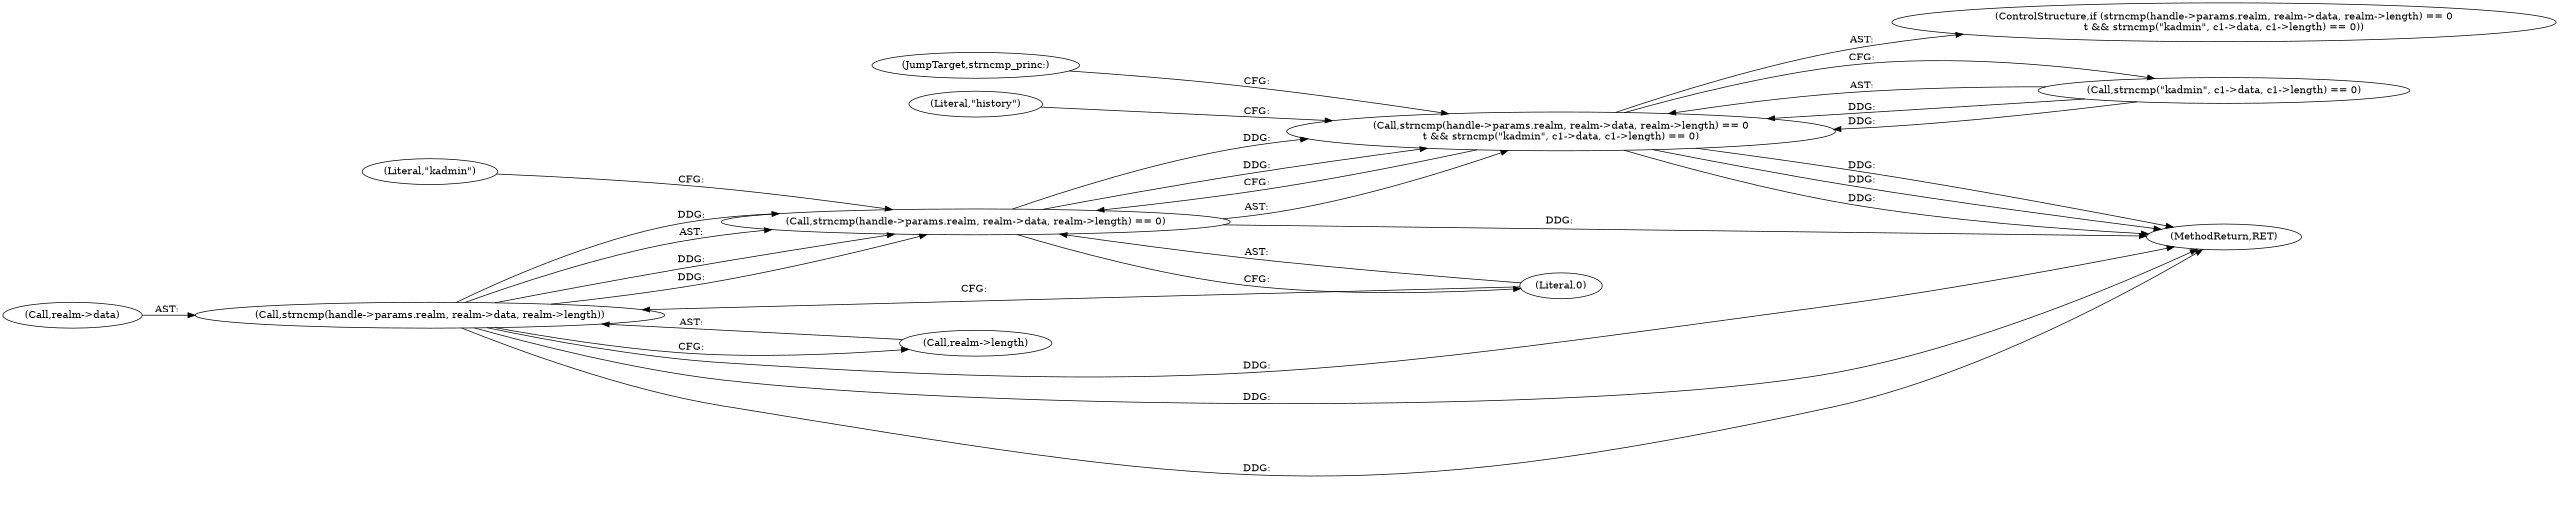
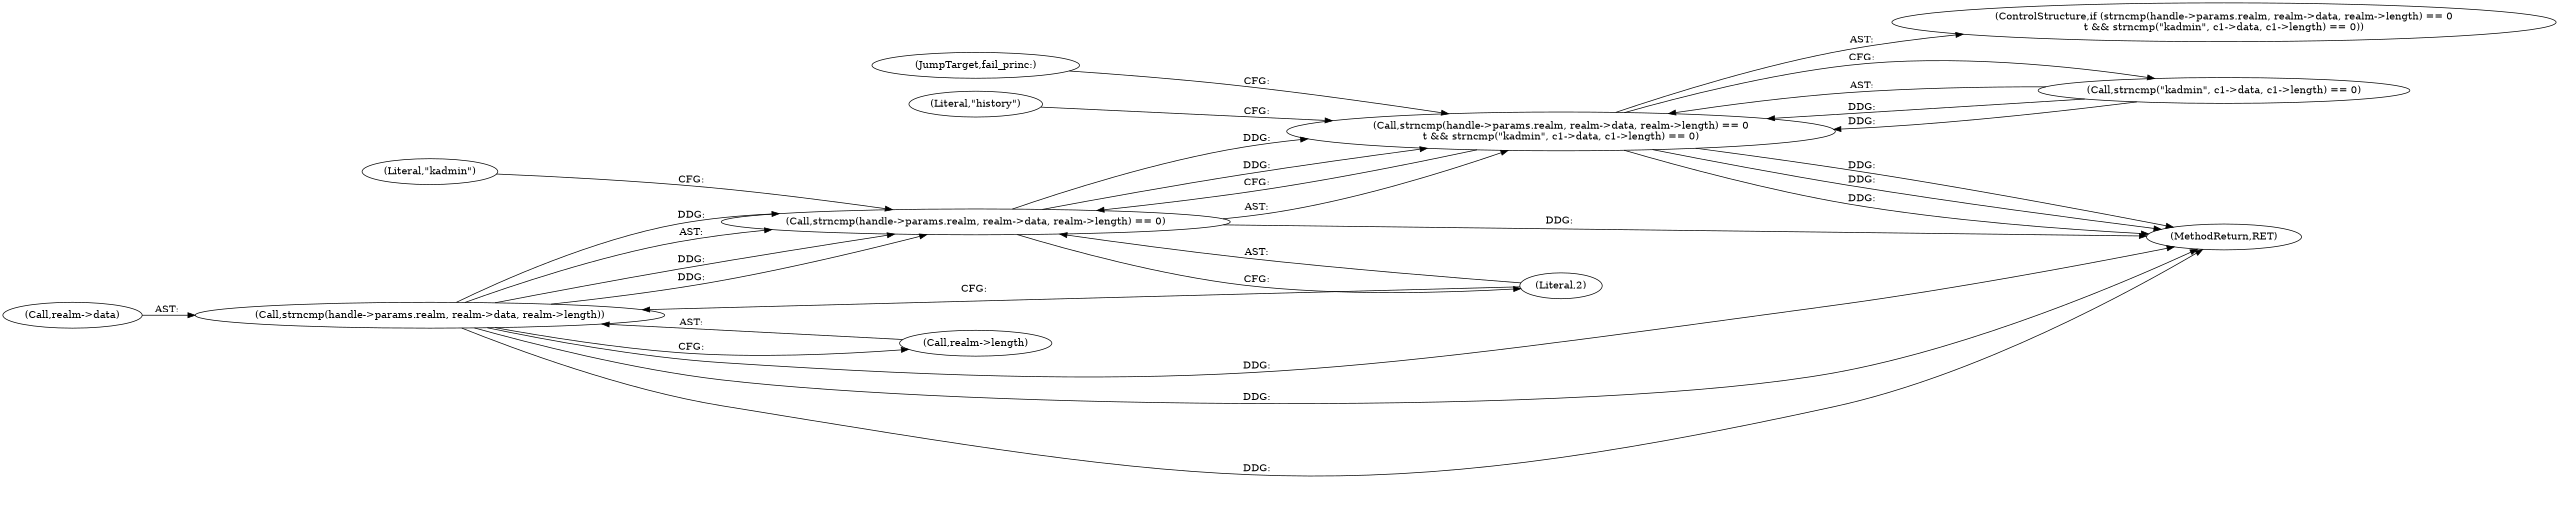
node "(JumpTarget,strncmp_princ:)": label "(JumpTarget,strncmp_princ:)" -> "(JumpTarget,fail_princ:)"
node "(Literal,0)": label "(Literal,0)" -> "(Literal,2)"
